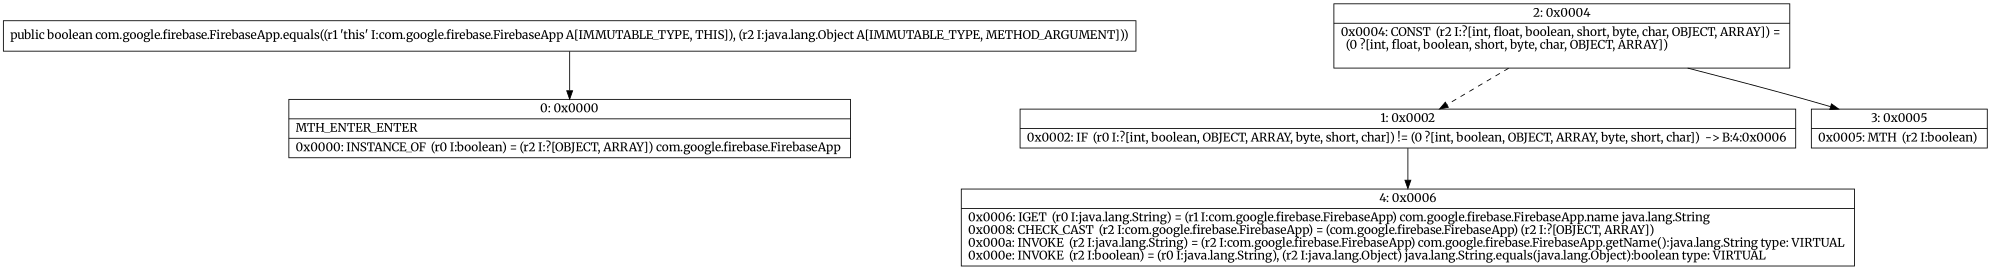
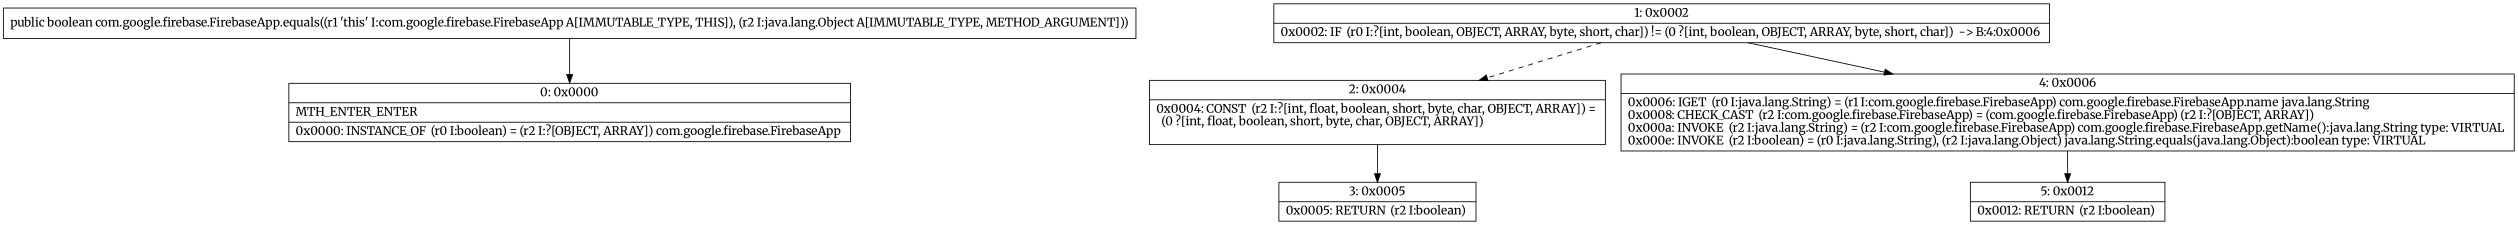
edge "2: 0x0004" -> "1: 0x0002": reversed
node "3: 0x0005": text "0x0005: MTH  (r2 I:boolean)" -> "0x0005: RETURN  (r2 I:boolean)"
node "5: 0x0012": added
